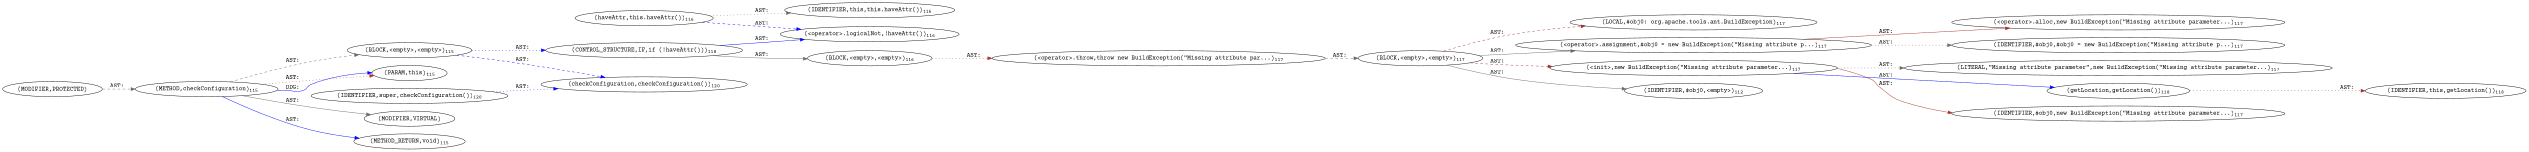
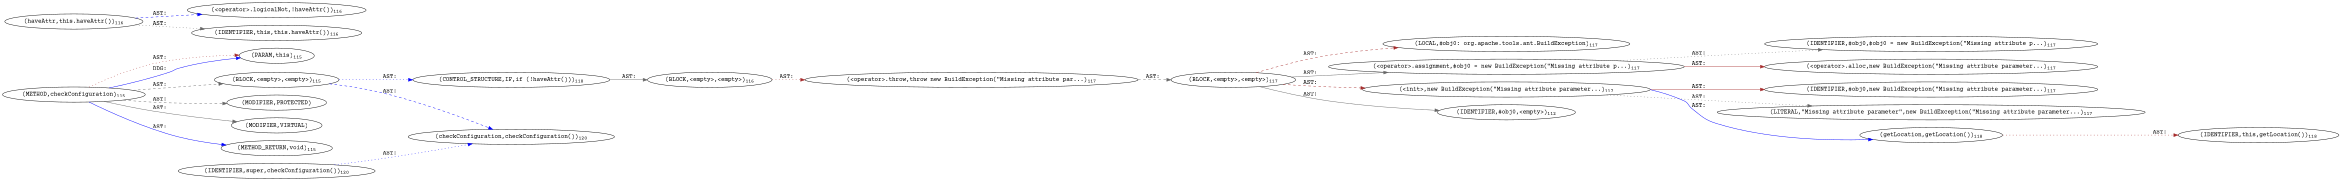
edge "(CONTROL_STRUCTURE,IF,if (!haveAttr()))" -> "(<operator>.logicalNot,!haveAttr())": removed, label "AST:"
edge "(MODIFIER,PROTECTED)" -> "(METHOD,checkConfiguration)": reversed
